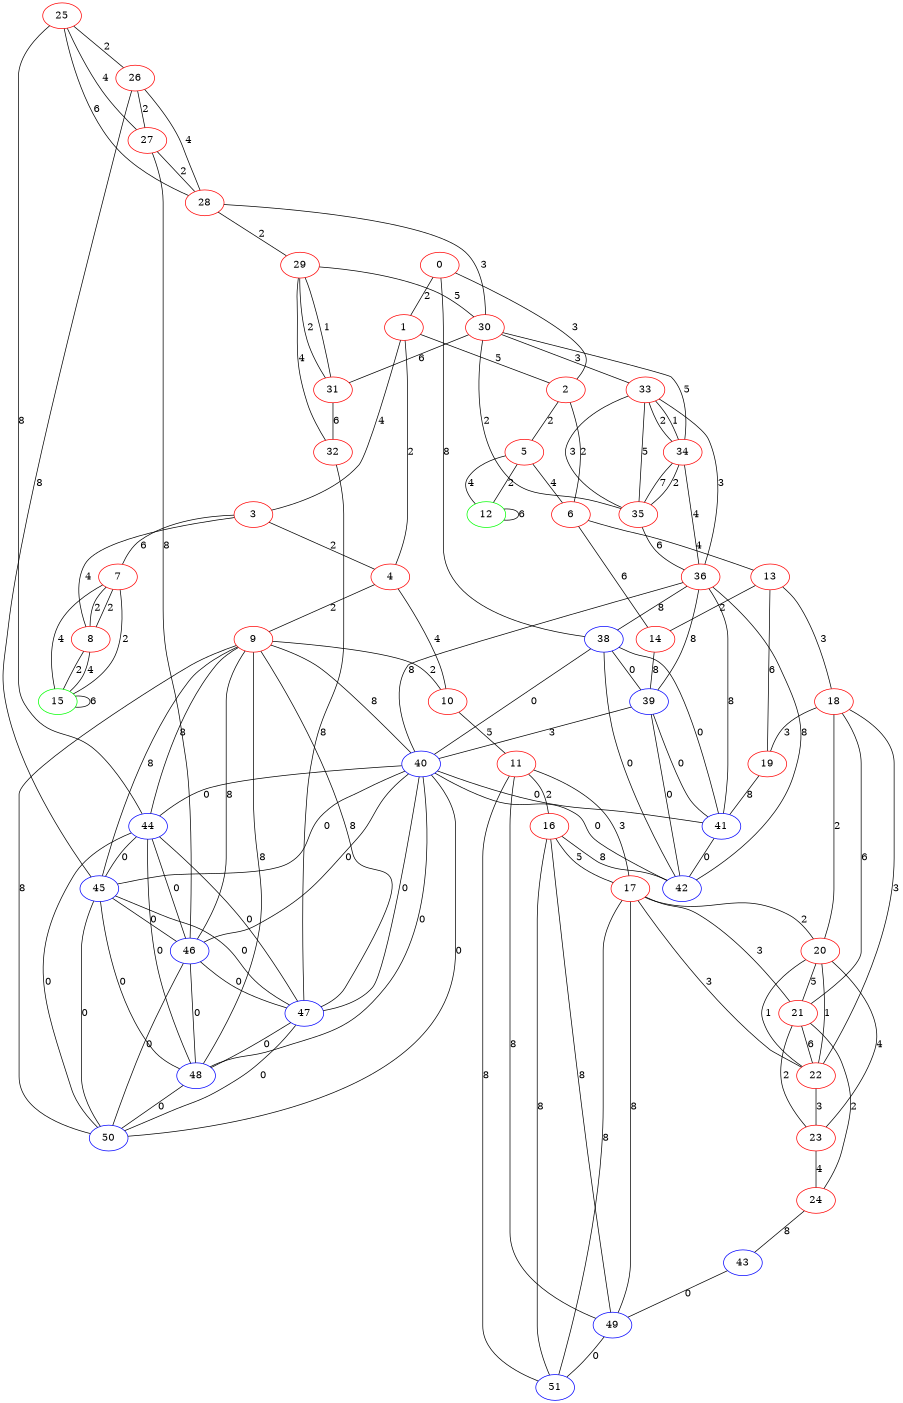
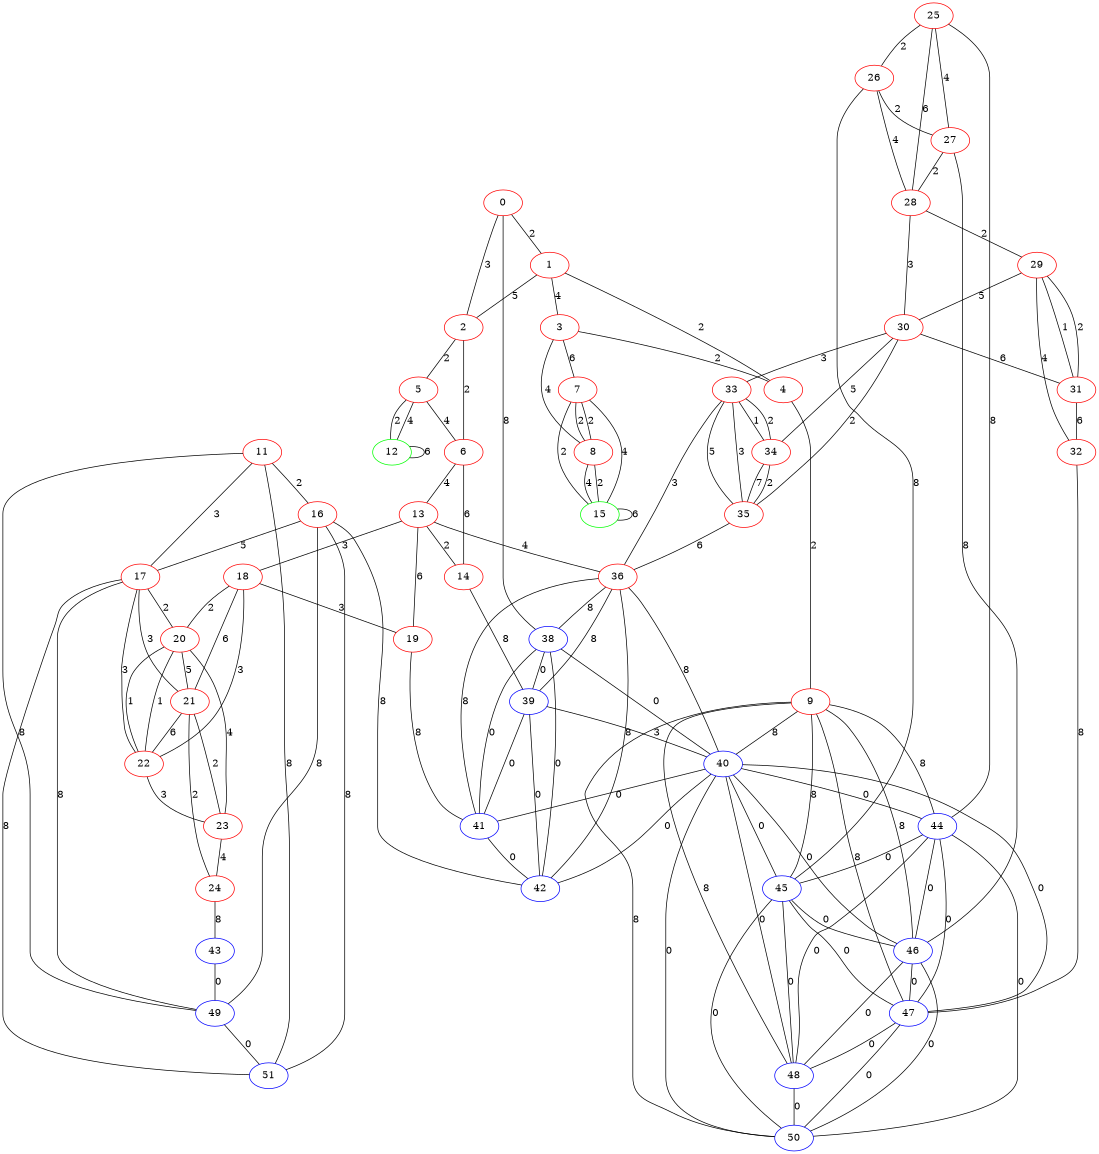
edge "34" -- "36": now "13" -- "36"
node "10": removed
